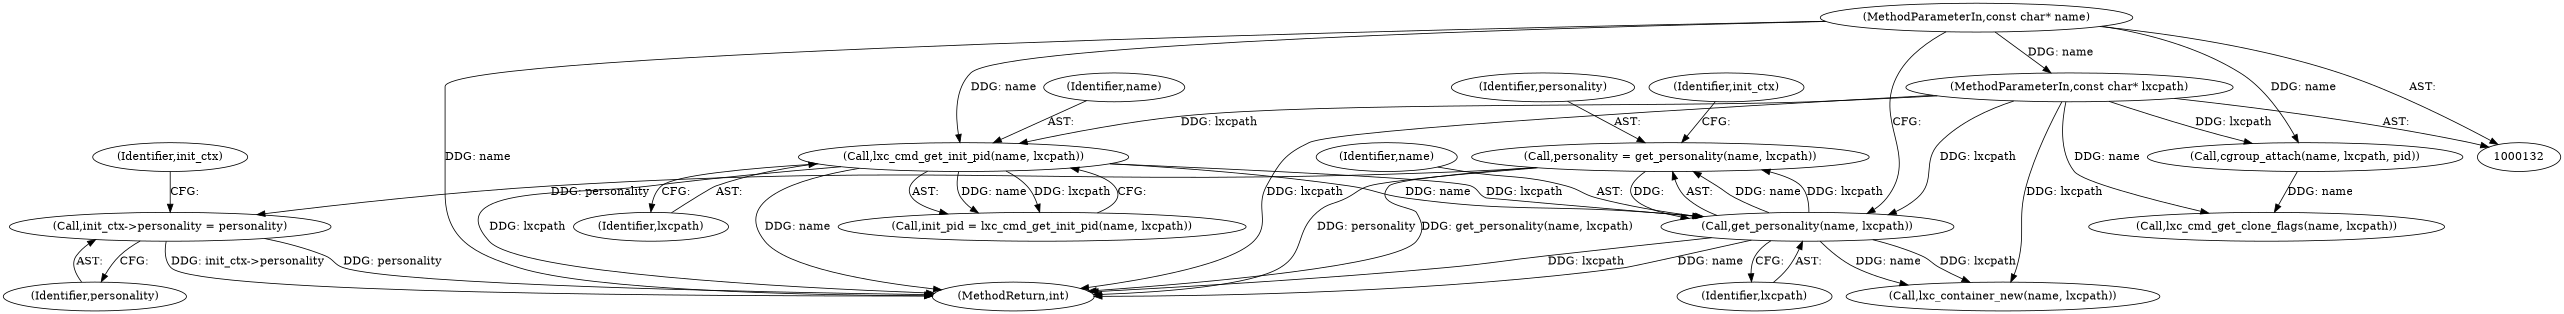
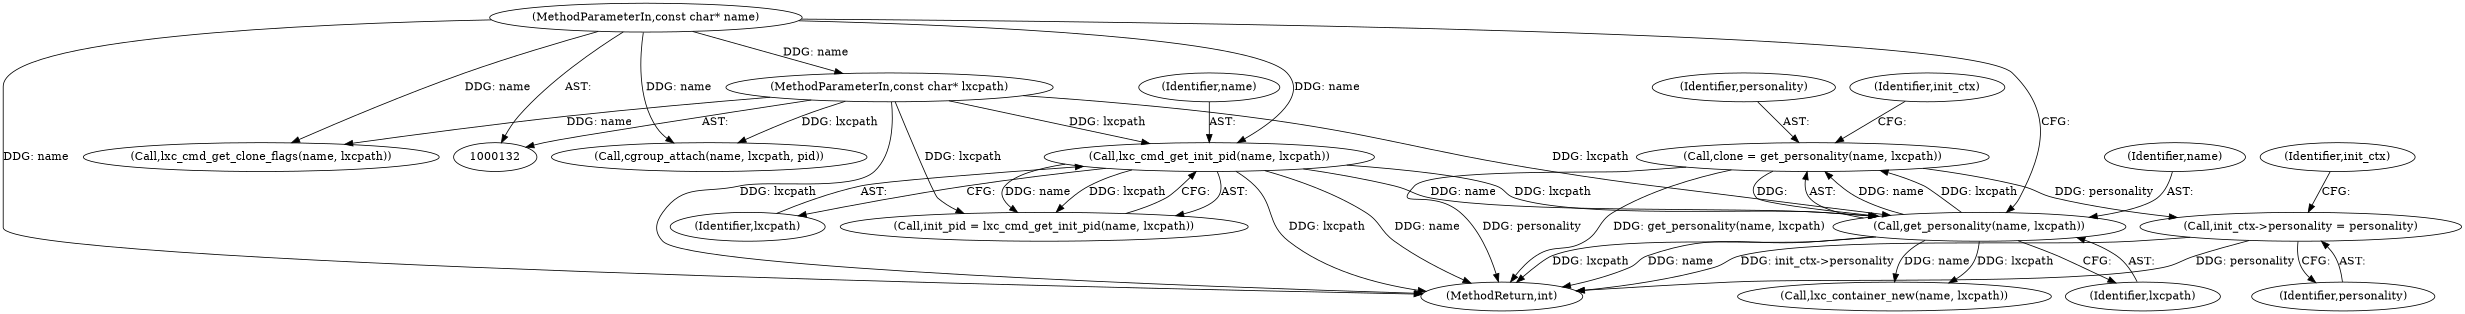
node "(Call,personality = get_personality(name, lxcpath))": label "(Call,personality = get_personality(name, lxcpath))" -> "(Call,clone = get_personality(name, lxcpath))"
edge "(MethodParameterIn,const char* lxcpath)" -> "(Call,lxc_container_new(name, lxcpath))": now "(MethodParameterIn,const char* lxcpath)" -> "(Call,init_pid = lxc_cmd_get_init_pid(name, lxcpath))"
edge "(Call,cgroup_attach(name, lxcpath, pid))" -> "(Call,lxc_cmd_get_clone_flags(name, lxcpath))": now "(MethodParameterIn,const char* name)" -> "(Call,lxc_cmd_get_clone_flags(name, lxcpath))"
